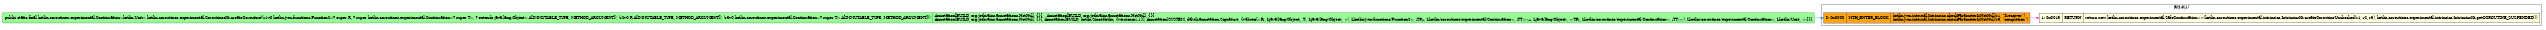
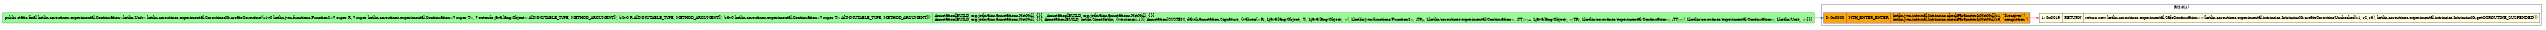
node "0: 0x0000": text "MTH_ENTER_BLOCK" -> "MTH_ENTER_ENTER"
